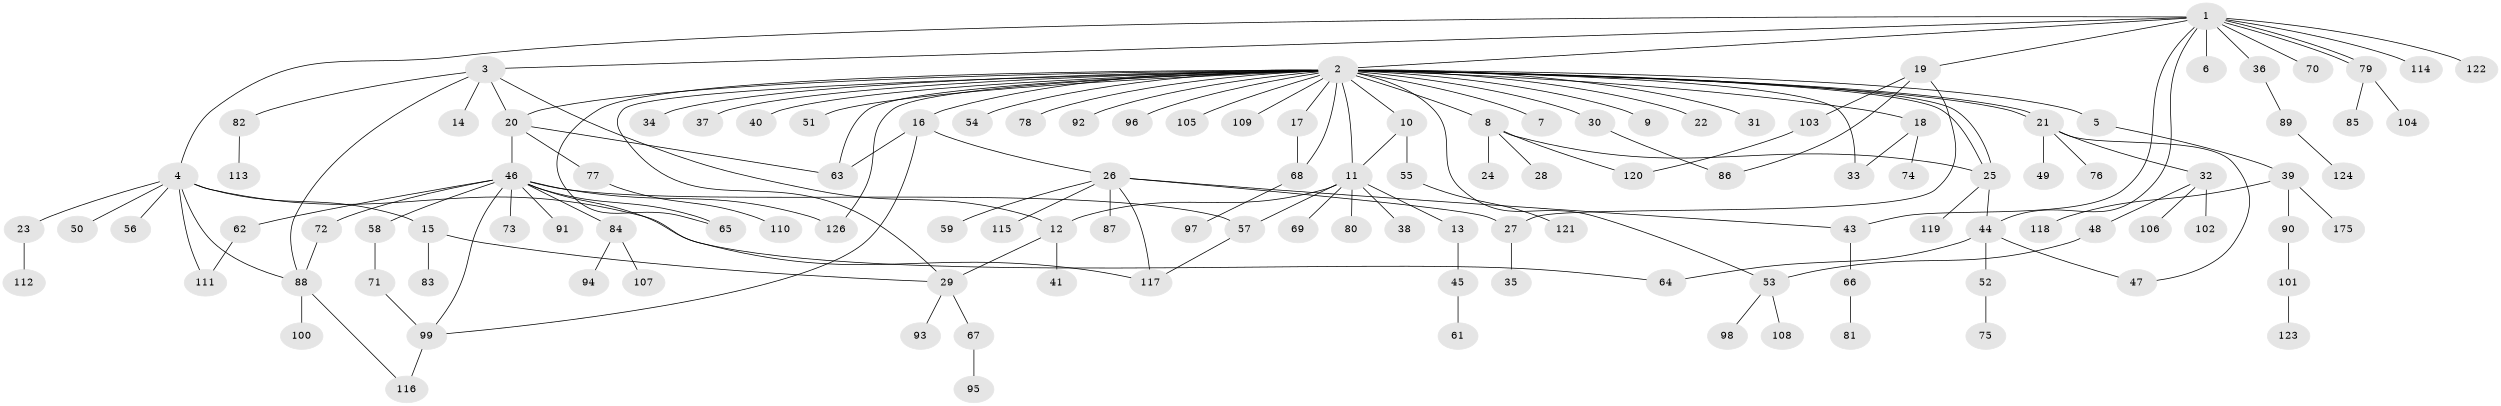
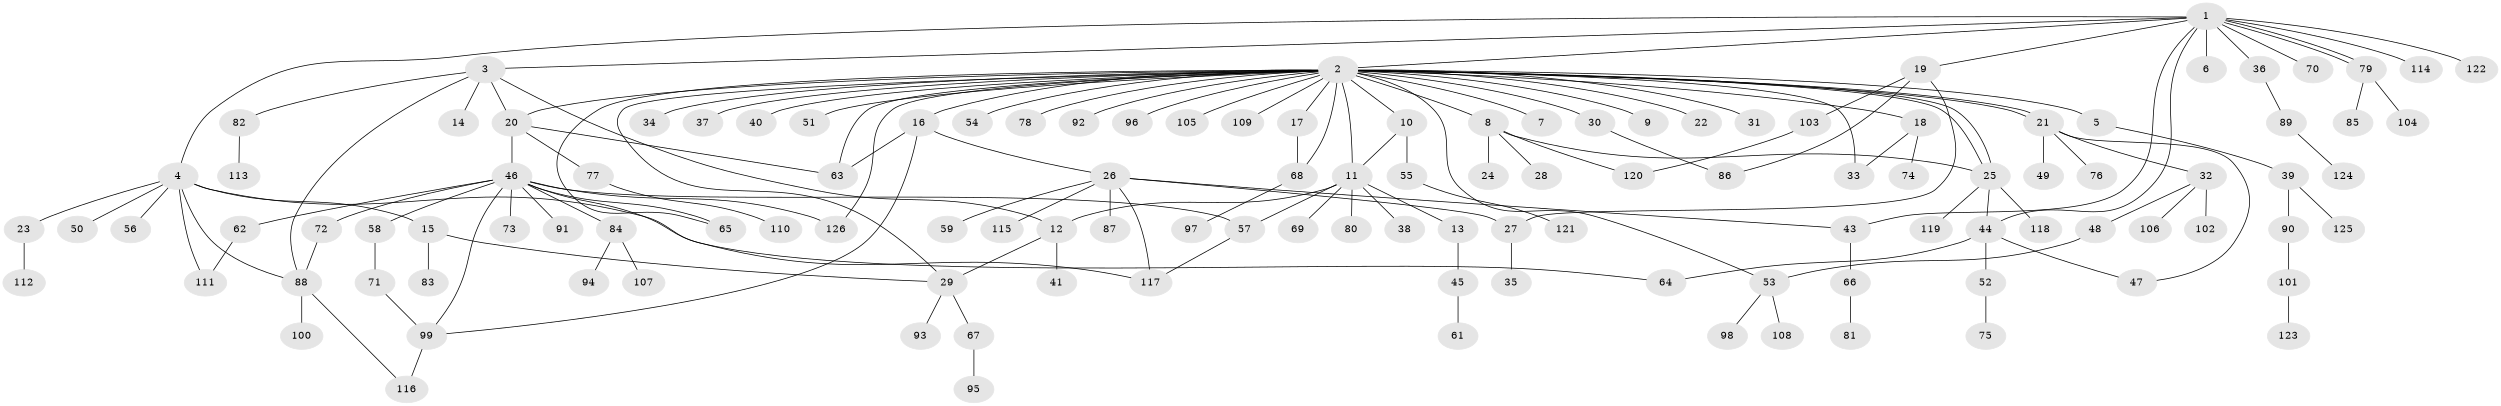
edge "39" -- "118": now "25" -- "118"
node "175": label "175" -> "125"
